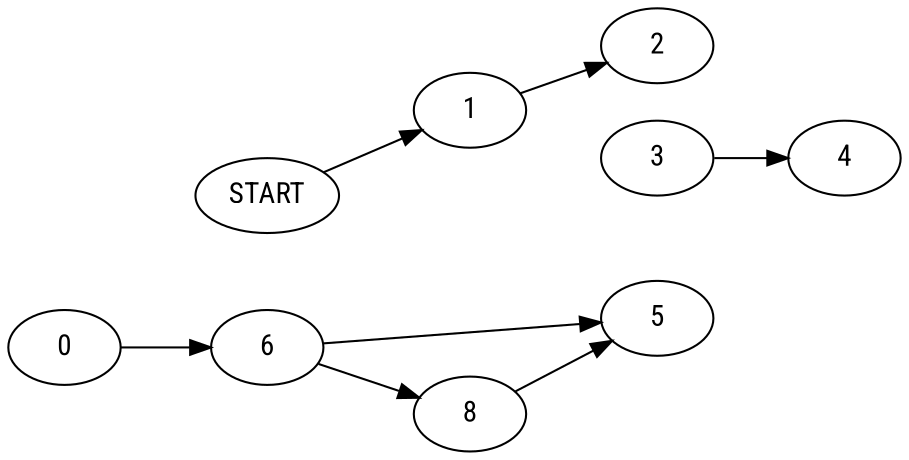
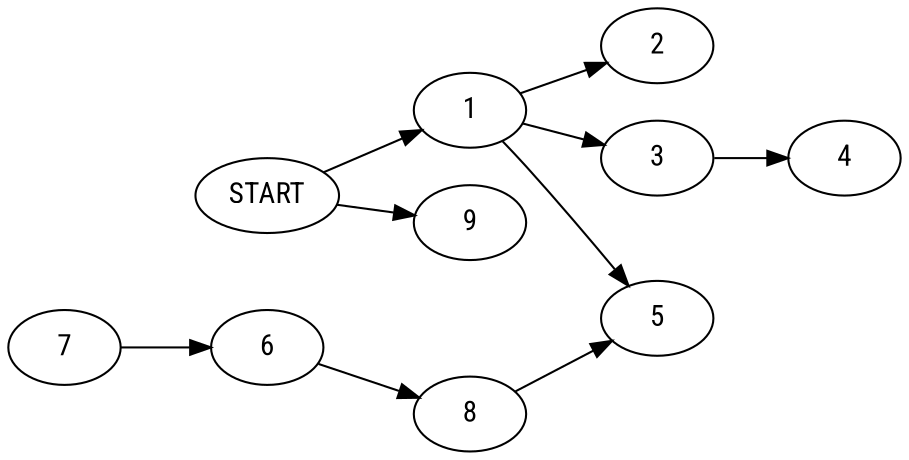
edge "1" -> "3": added
node "9": added
edge "6" -> "5": now "1" -> "5"
node "0": label "0" -> "7"
